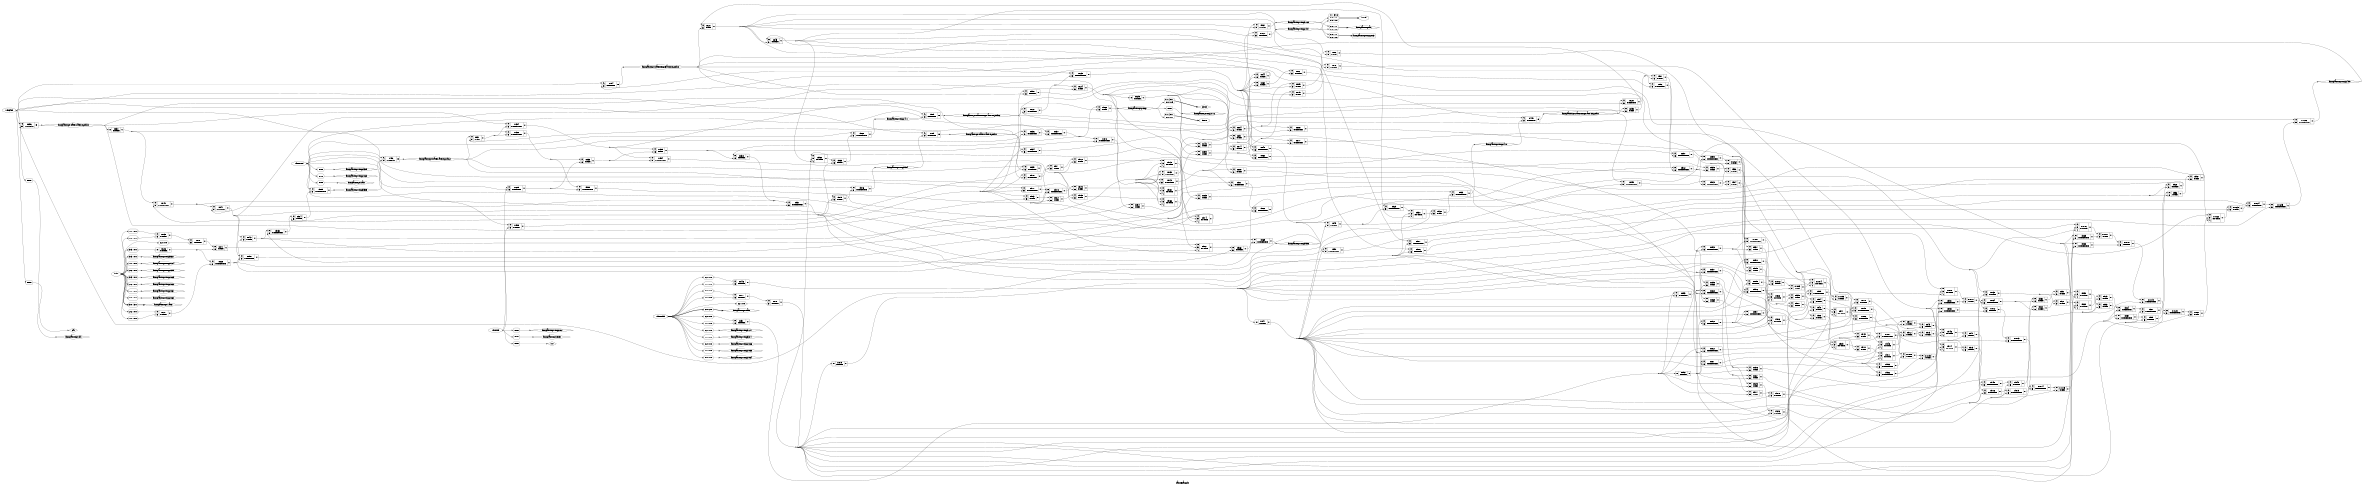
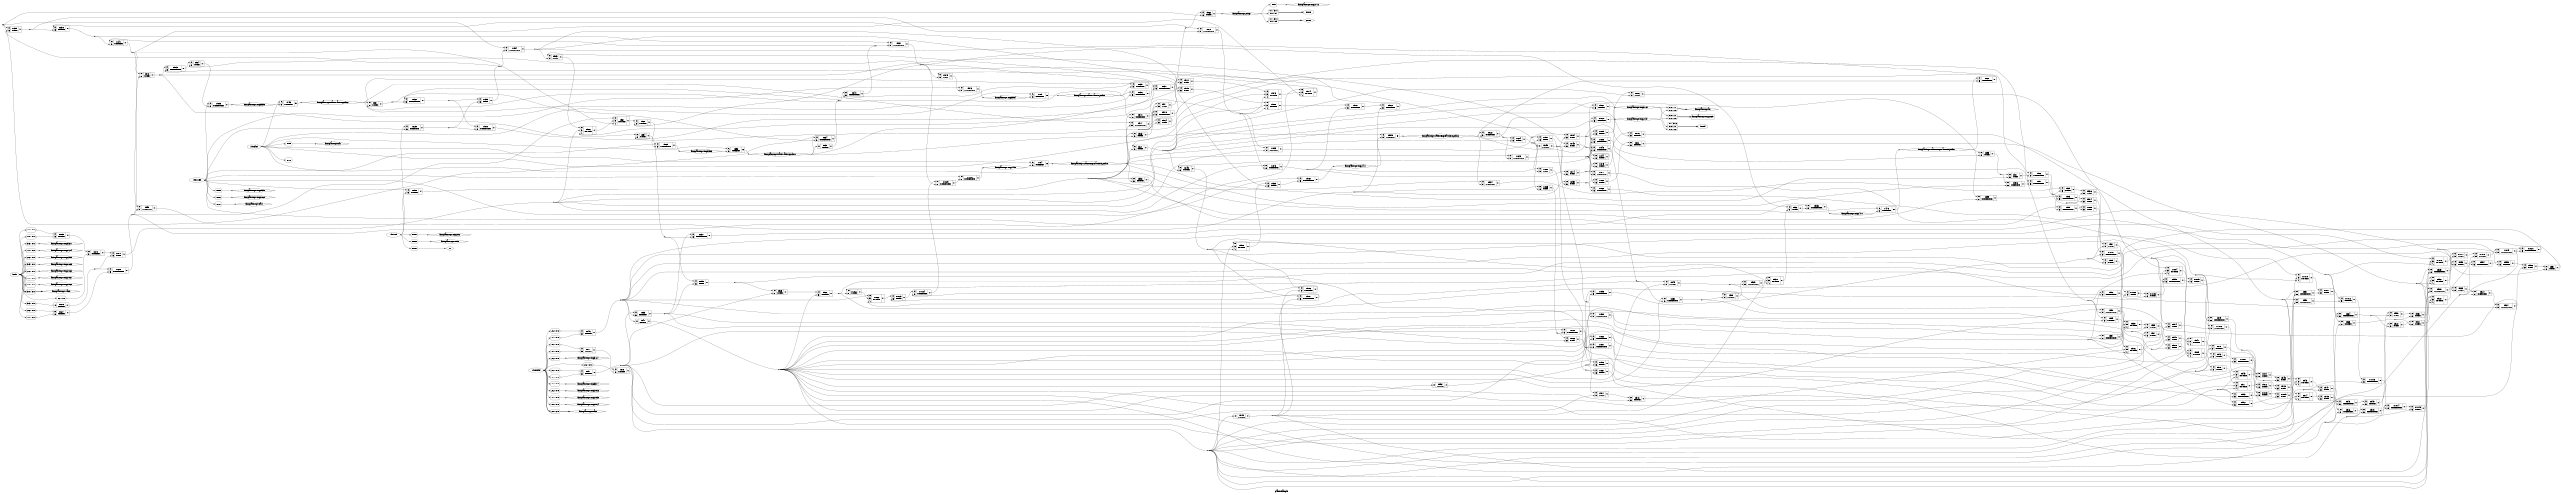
node "0 -> 37:2": text "0:0 - 0:0" -> "0:0 - 0:2"
node "clk": removed
